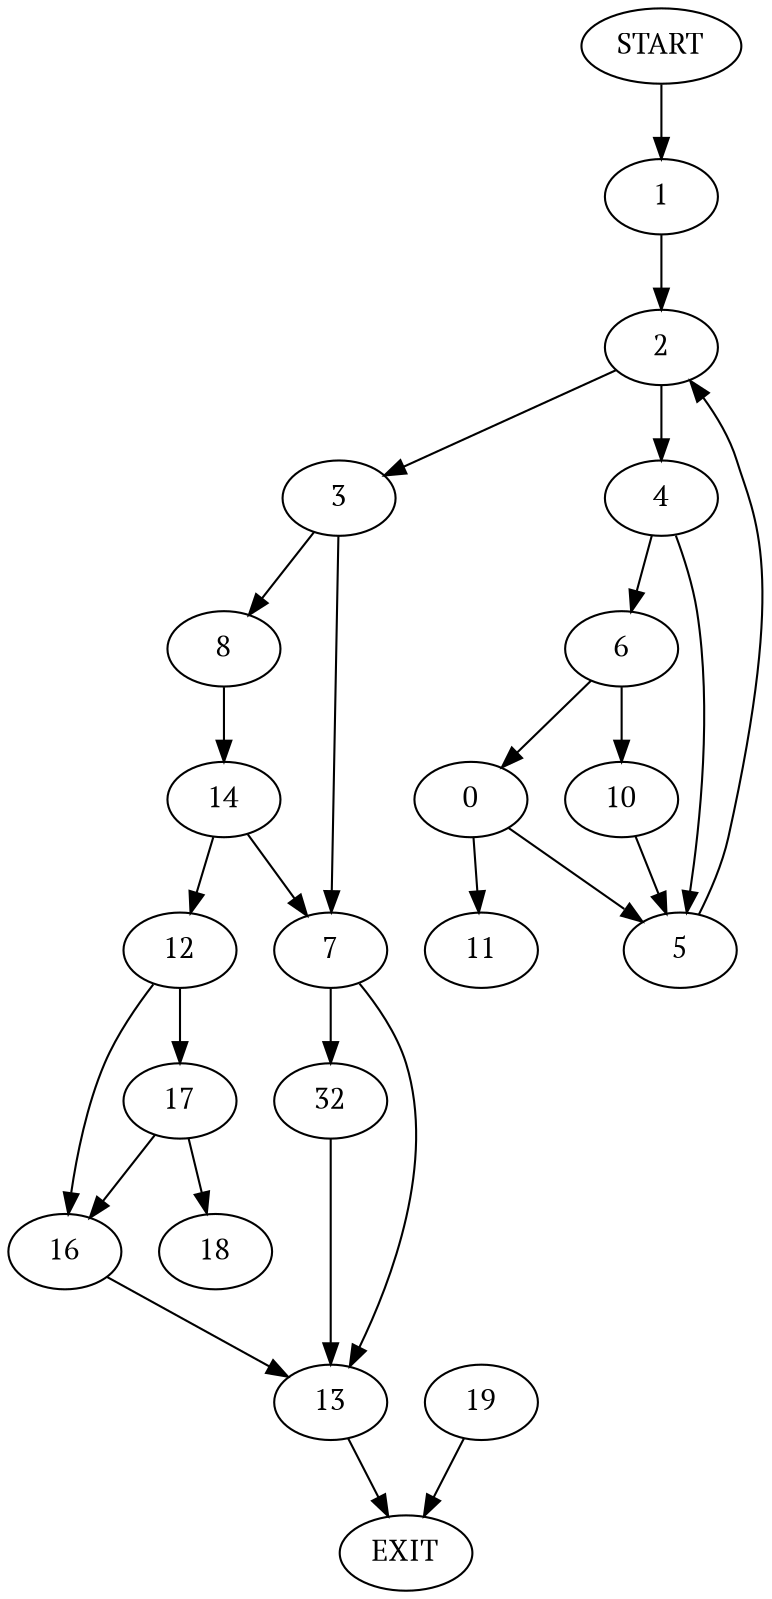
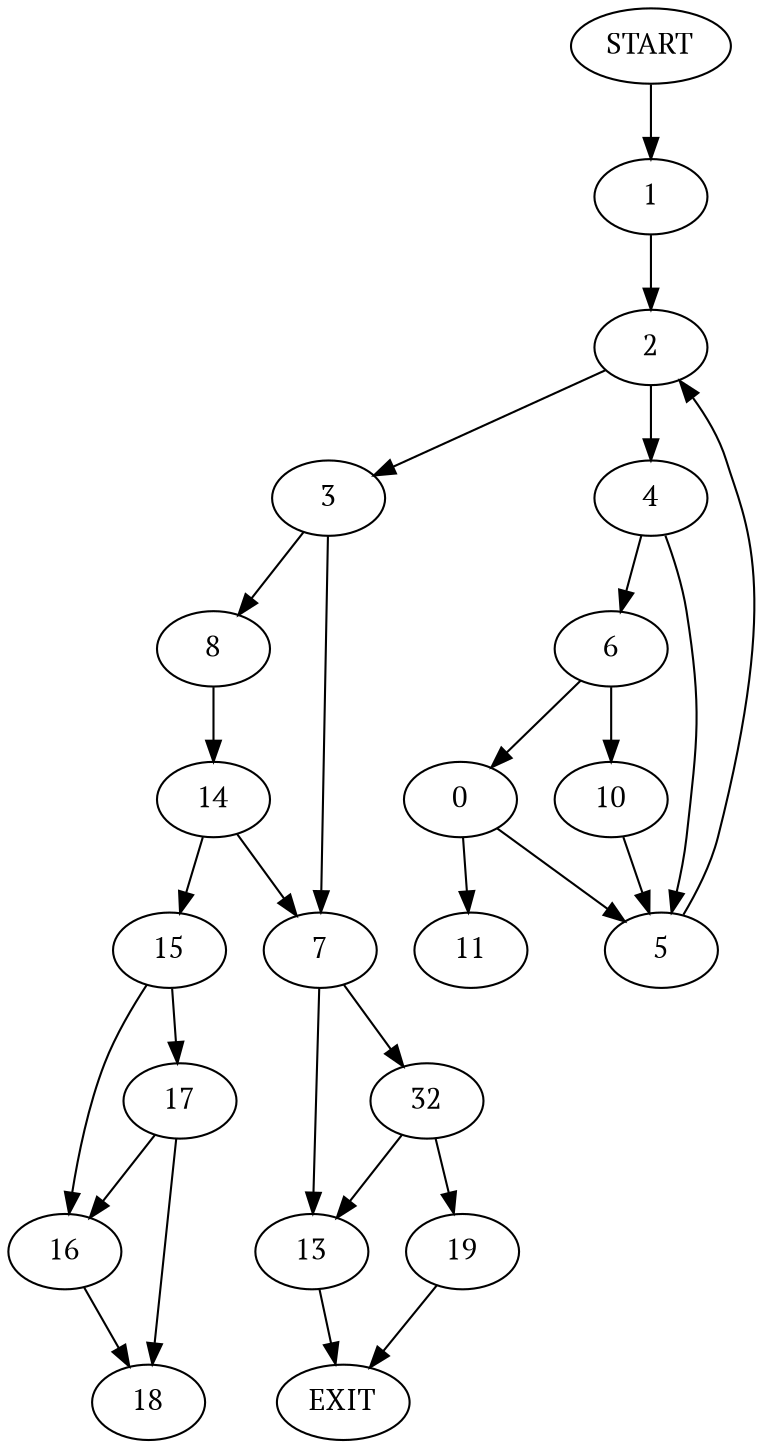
node "12": label "12" -> "15"
edge "32" -> "19": added
edge "16" -> "13": now "16" -> "18"
